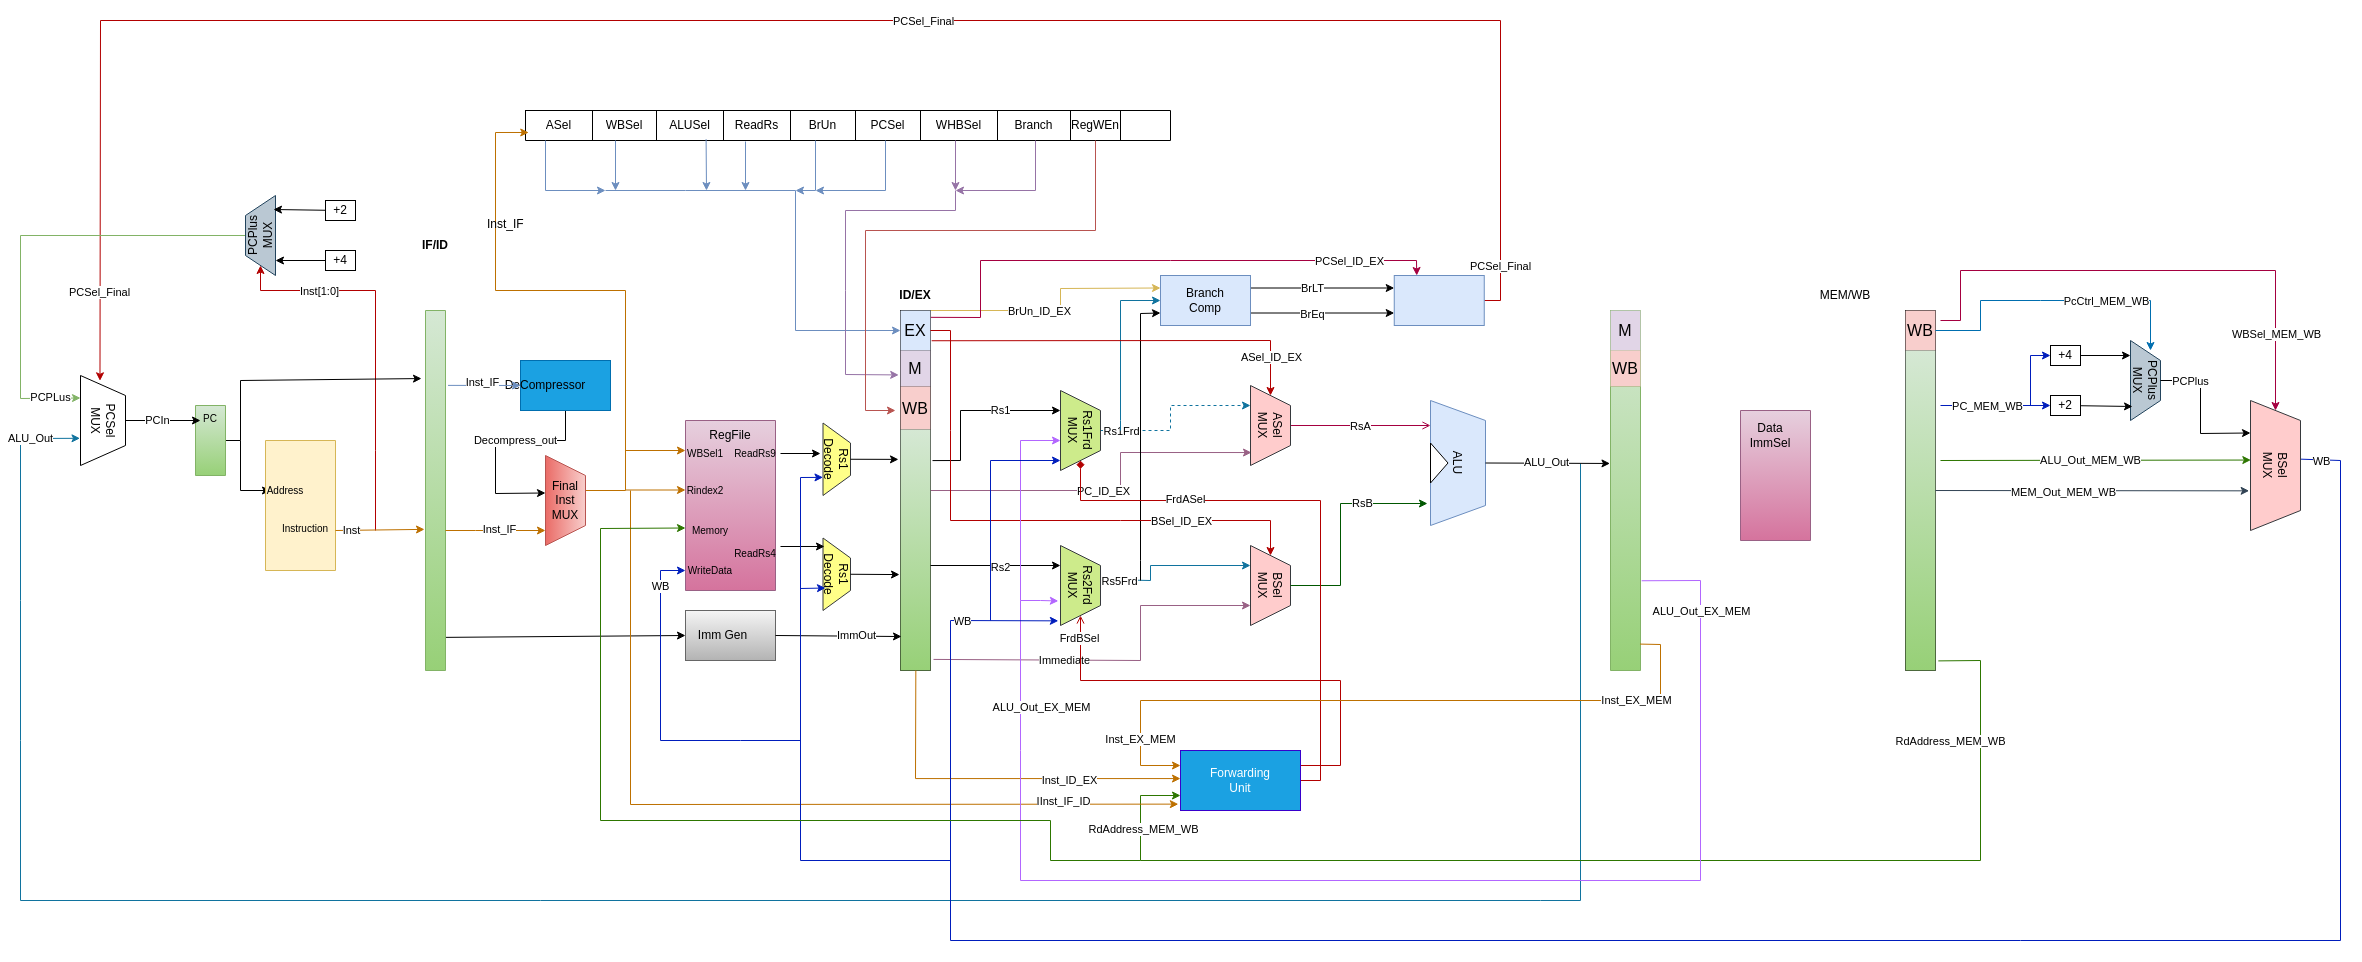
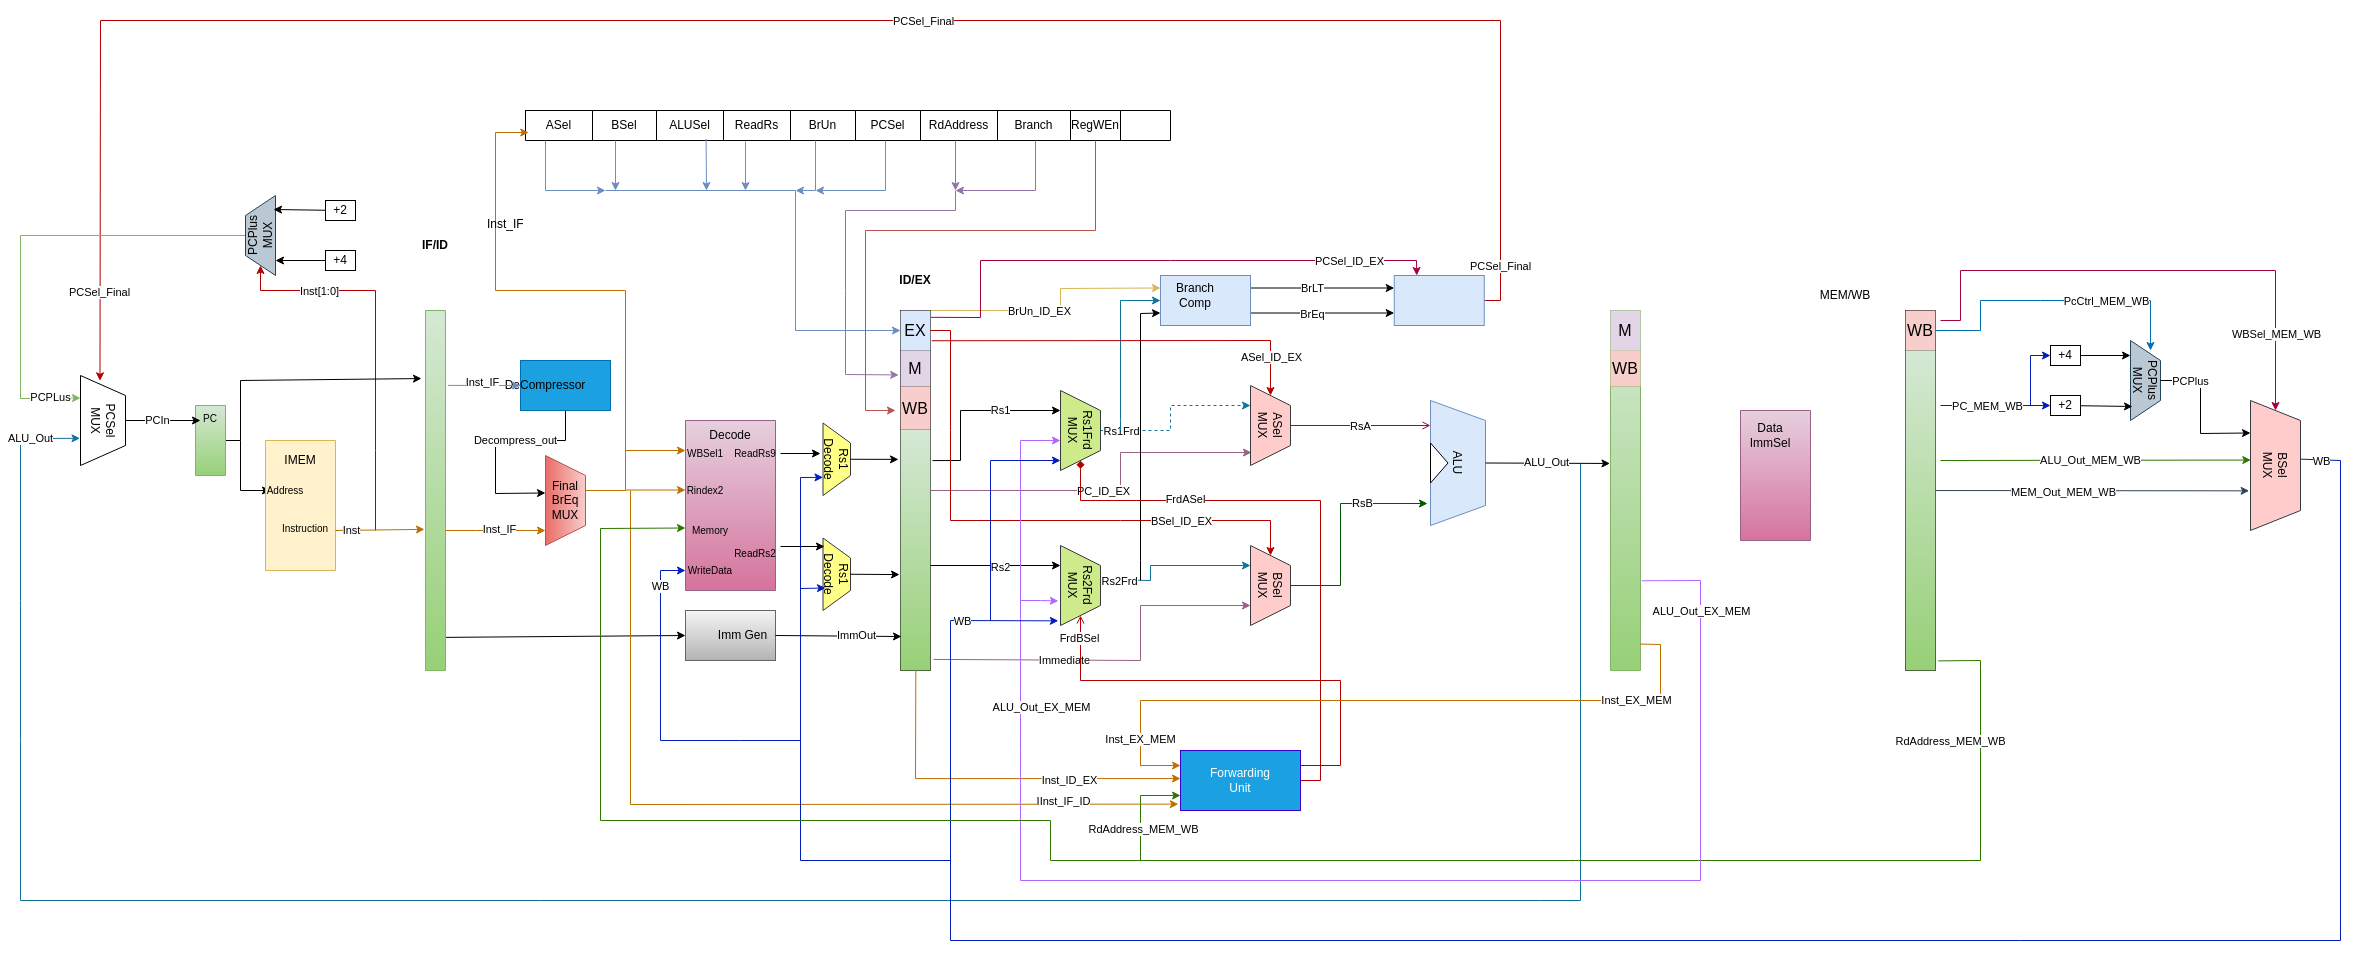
node "WBSel": label "WBSel" -> "BSel"
node "WHBSel": label "WHBSel" -> "RdAddress"
node "ID/EX": moved (916, 296) -> (916, 281)
node "Branch Comp": moved (1206, 301) -> (1196, 296)
node "RegFile": label "RegFile" -> "Decode"
node "IMEM": added
node "Final Inst MUX": label "Final Inst MUX" -> "Final BrEq MUX"
node "ReadRs4": label "ReadRs4" -> "ReadRs2"
node "Rs5Frd": label "Rs5Frd" -> "Rs2Frd"
node "Imm Gen": moved (723, 636) -> (743, 636)
